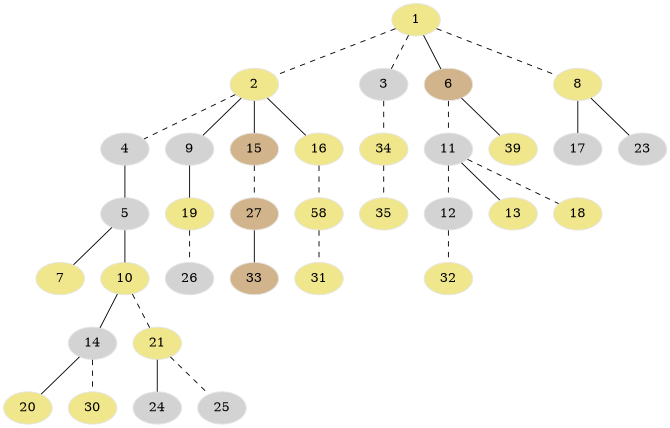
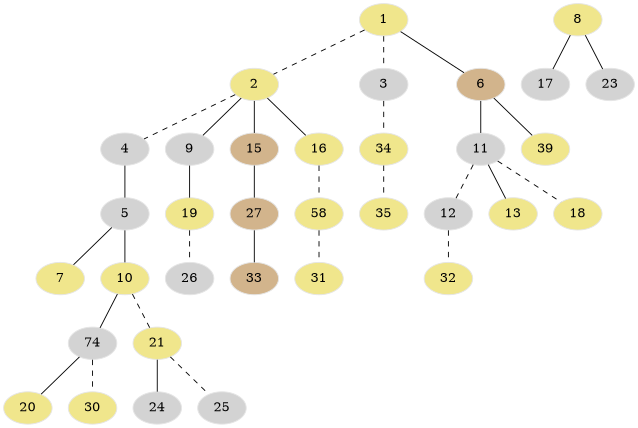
edge "1" -- "8": removed
edge "6" -- "11": style dashed -> solid
edge "15" -- "27": style dashed -> solid
node "14": label "14" -> "74"
